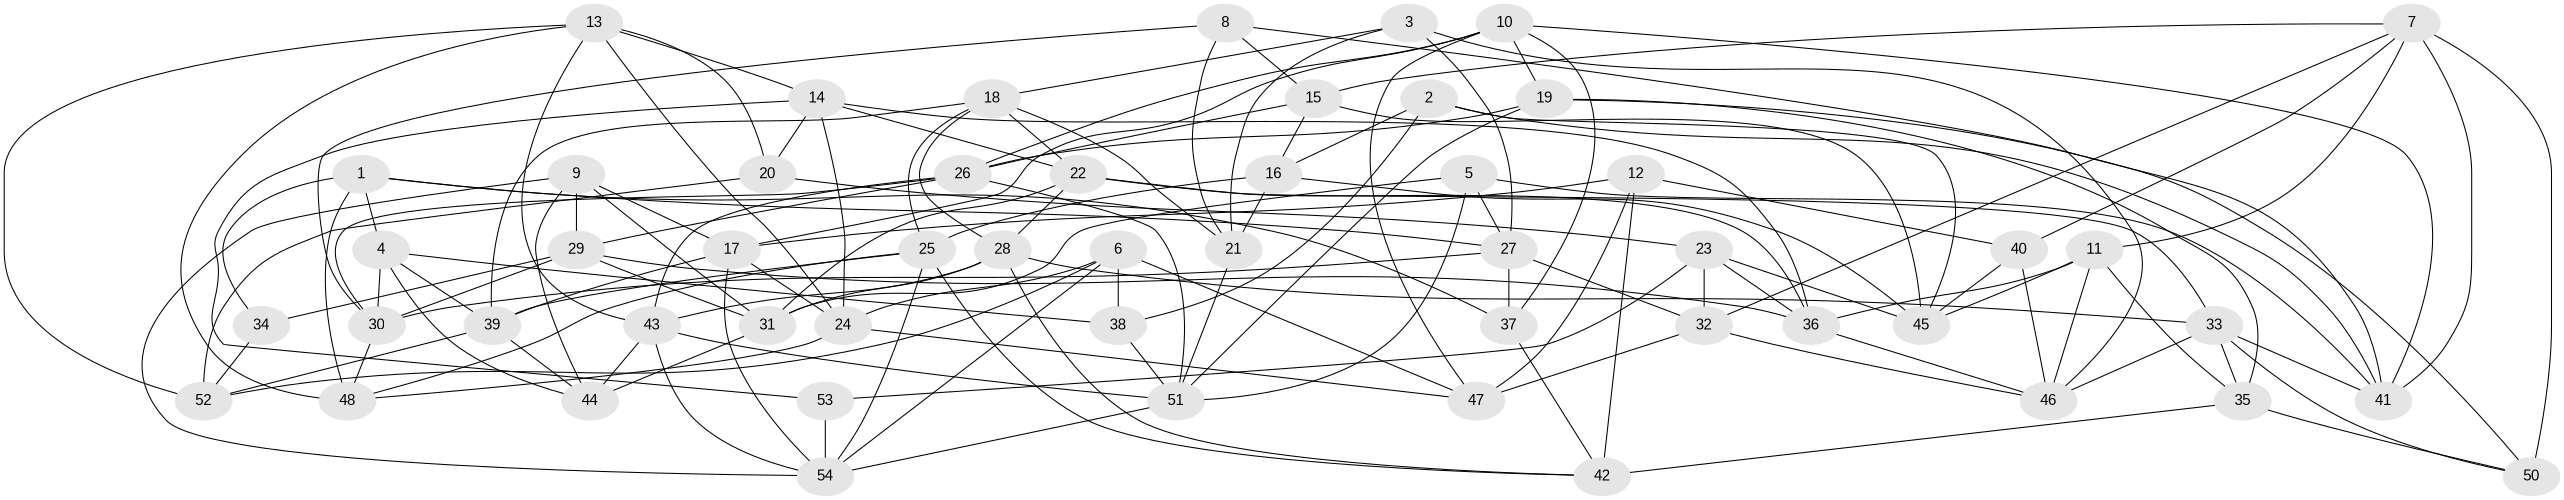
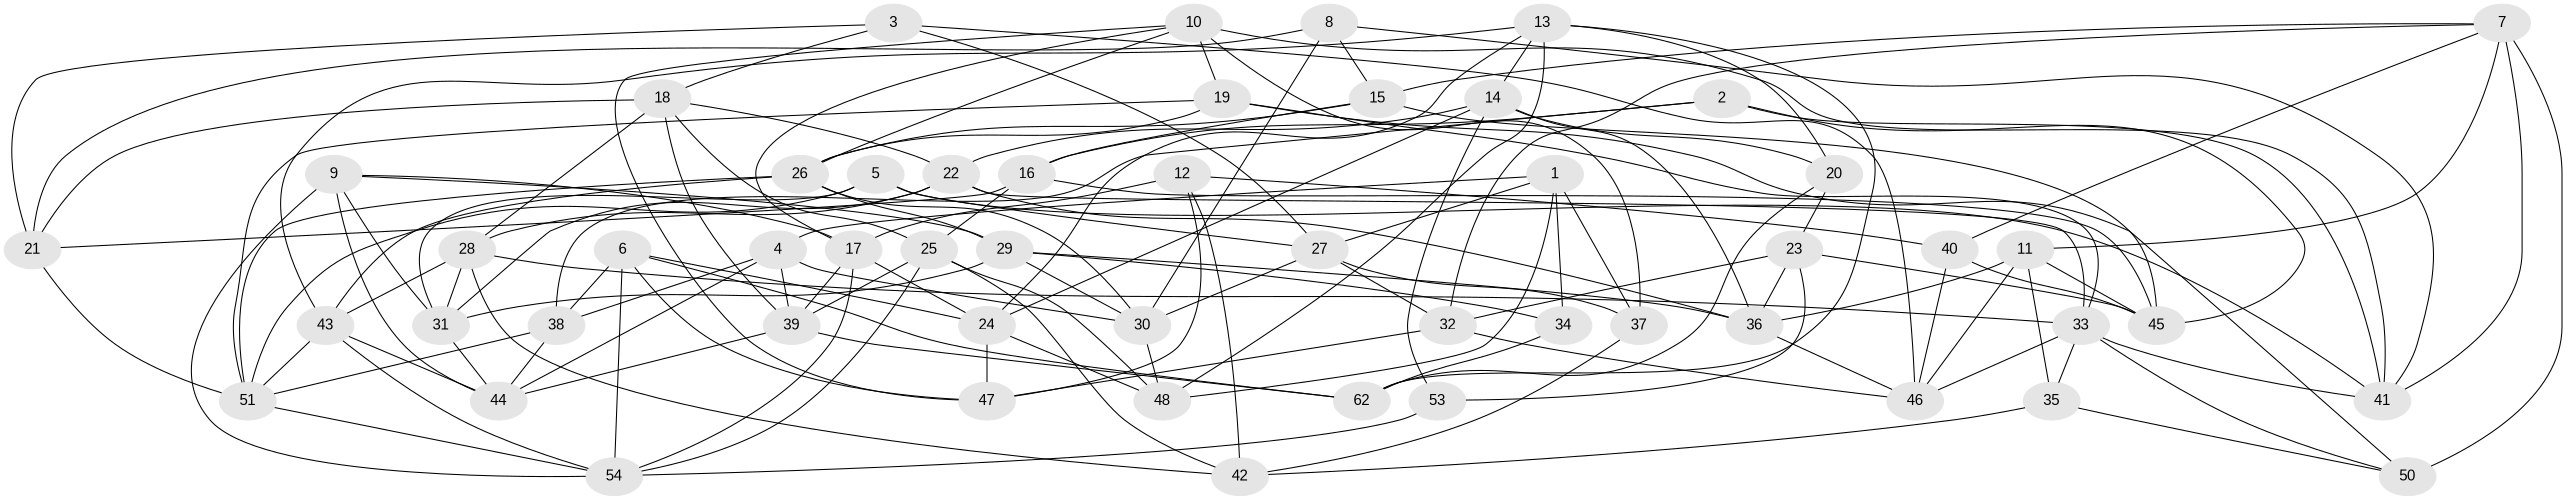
edge "19" -- "35": now "19" -- "33"
edge "38" -- "44": added
node "52": label "52" -> "62"
